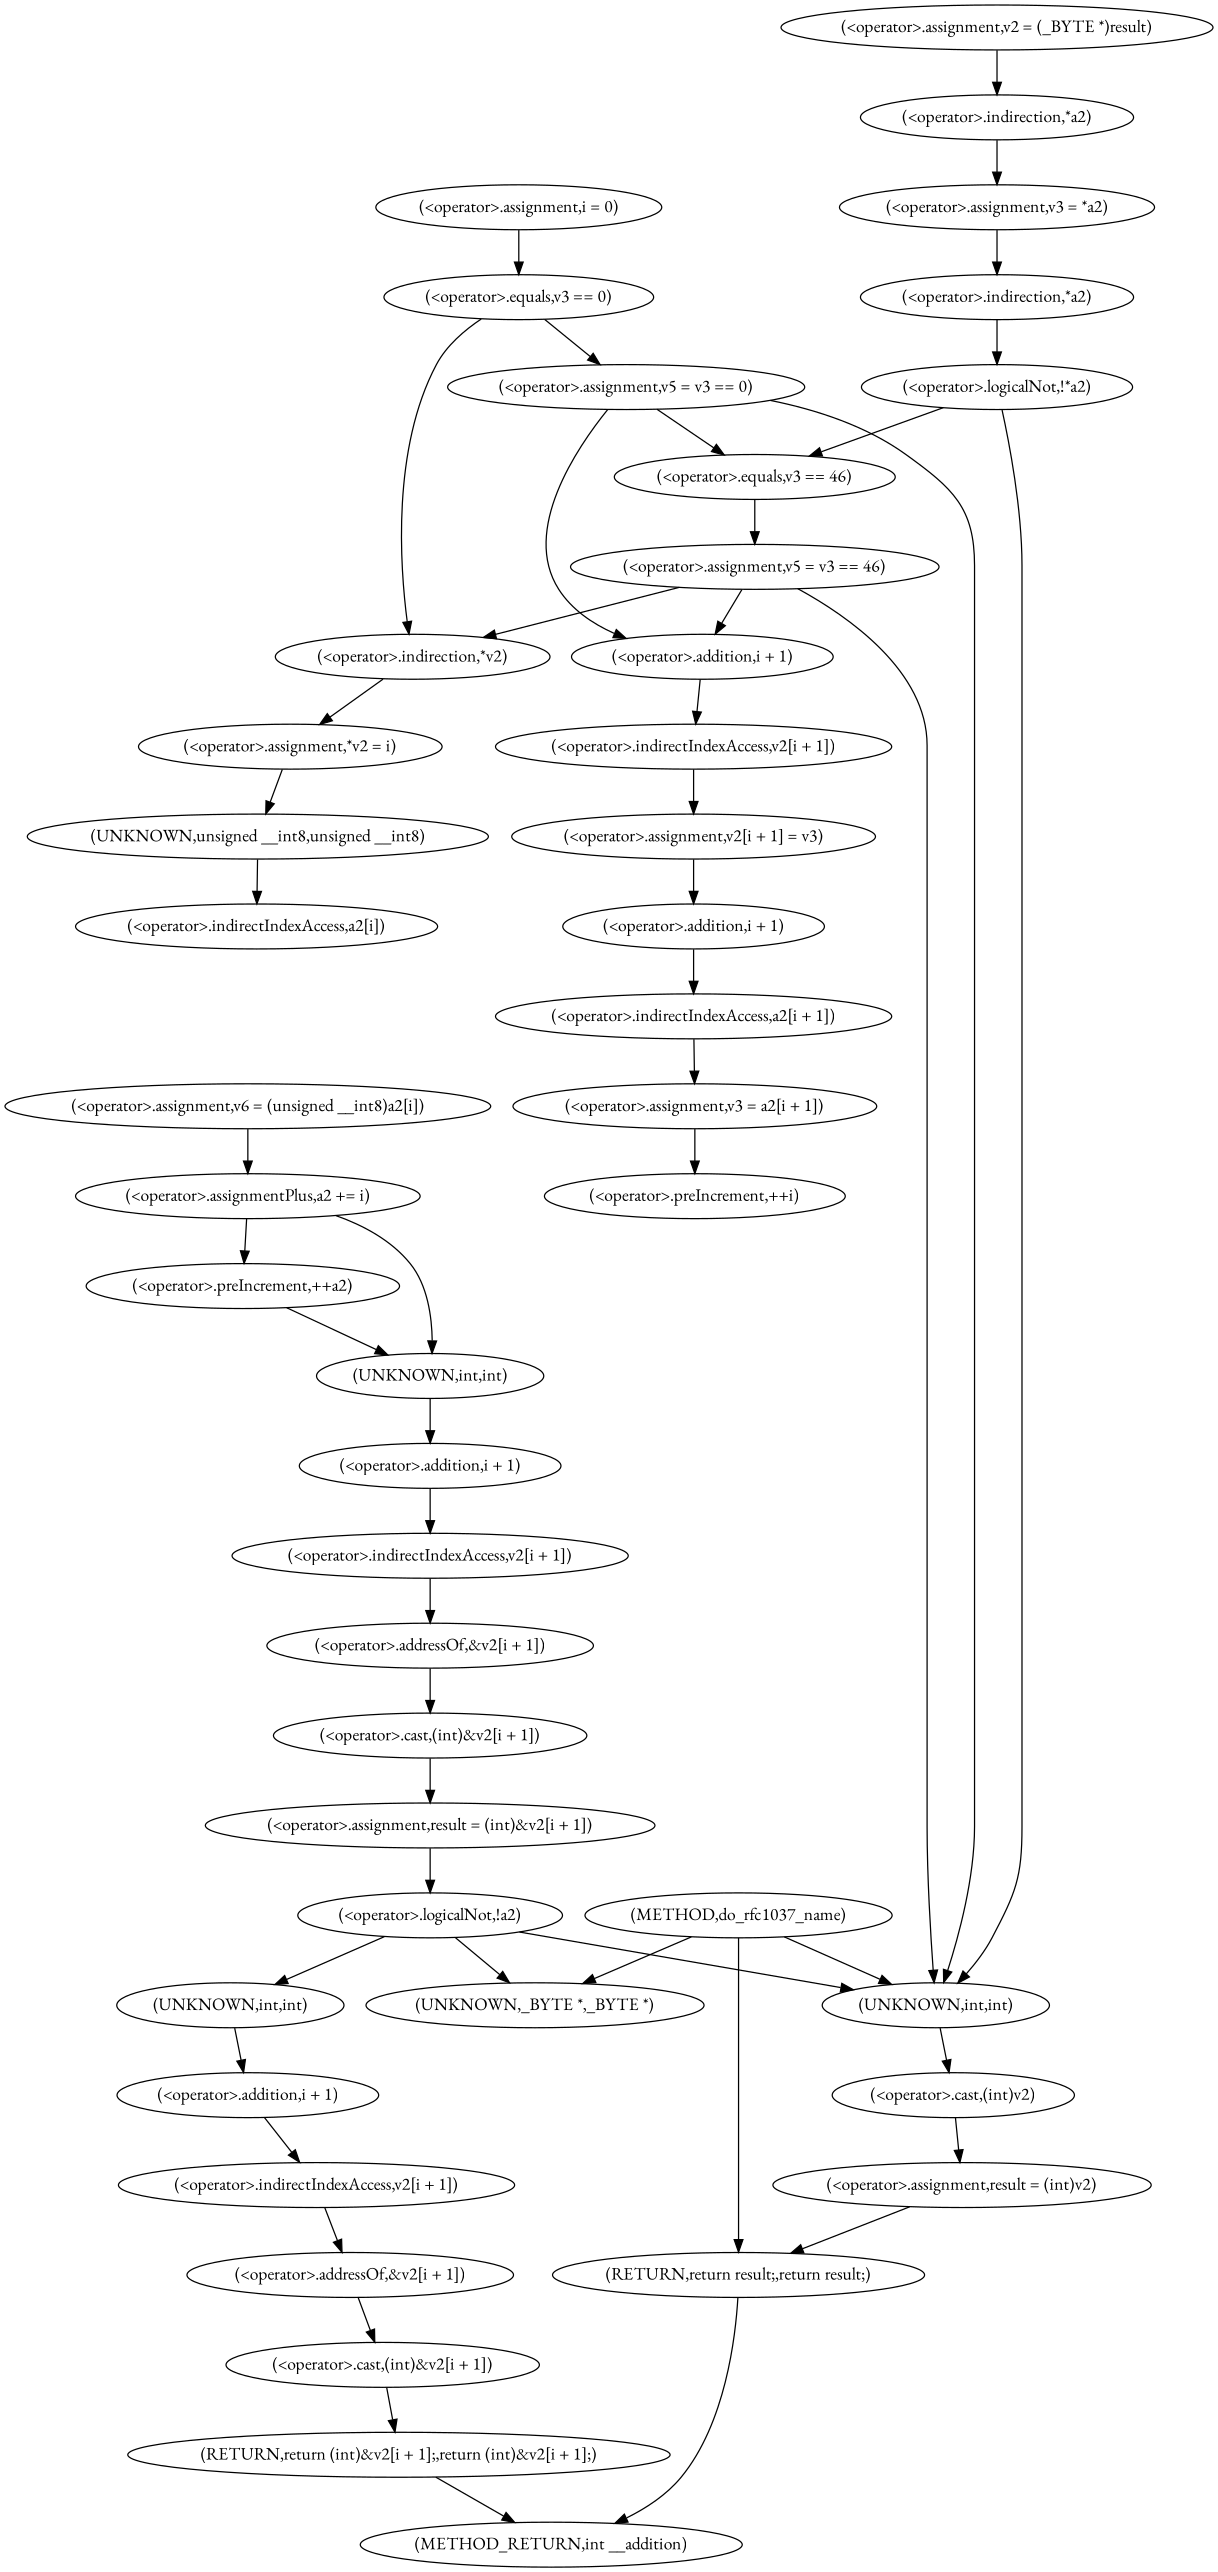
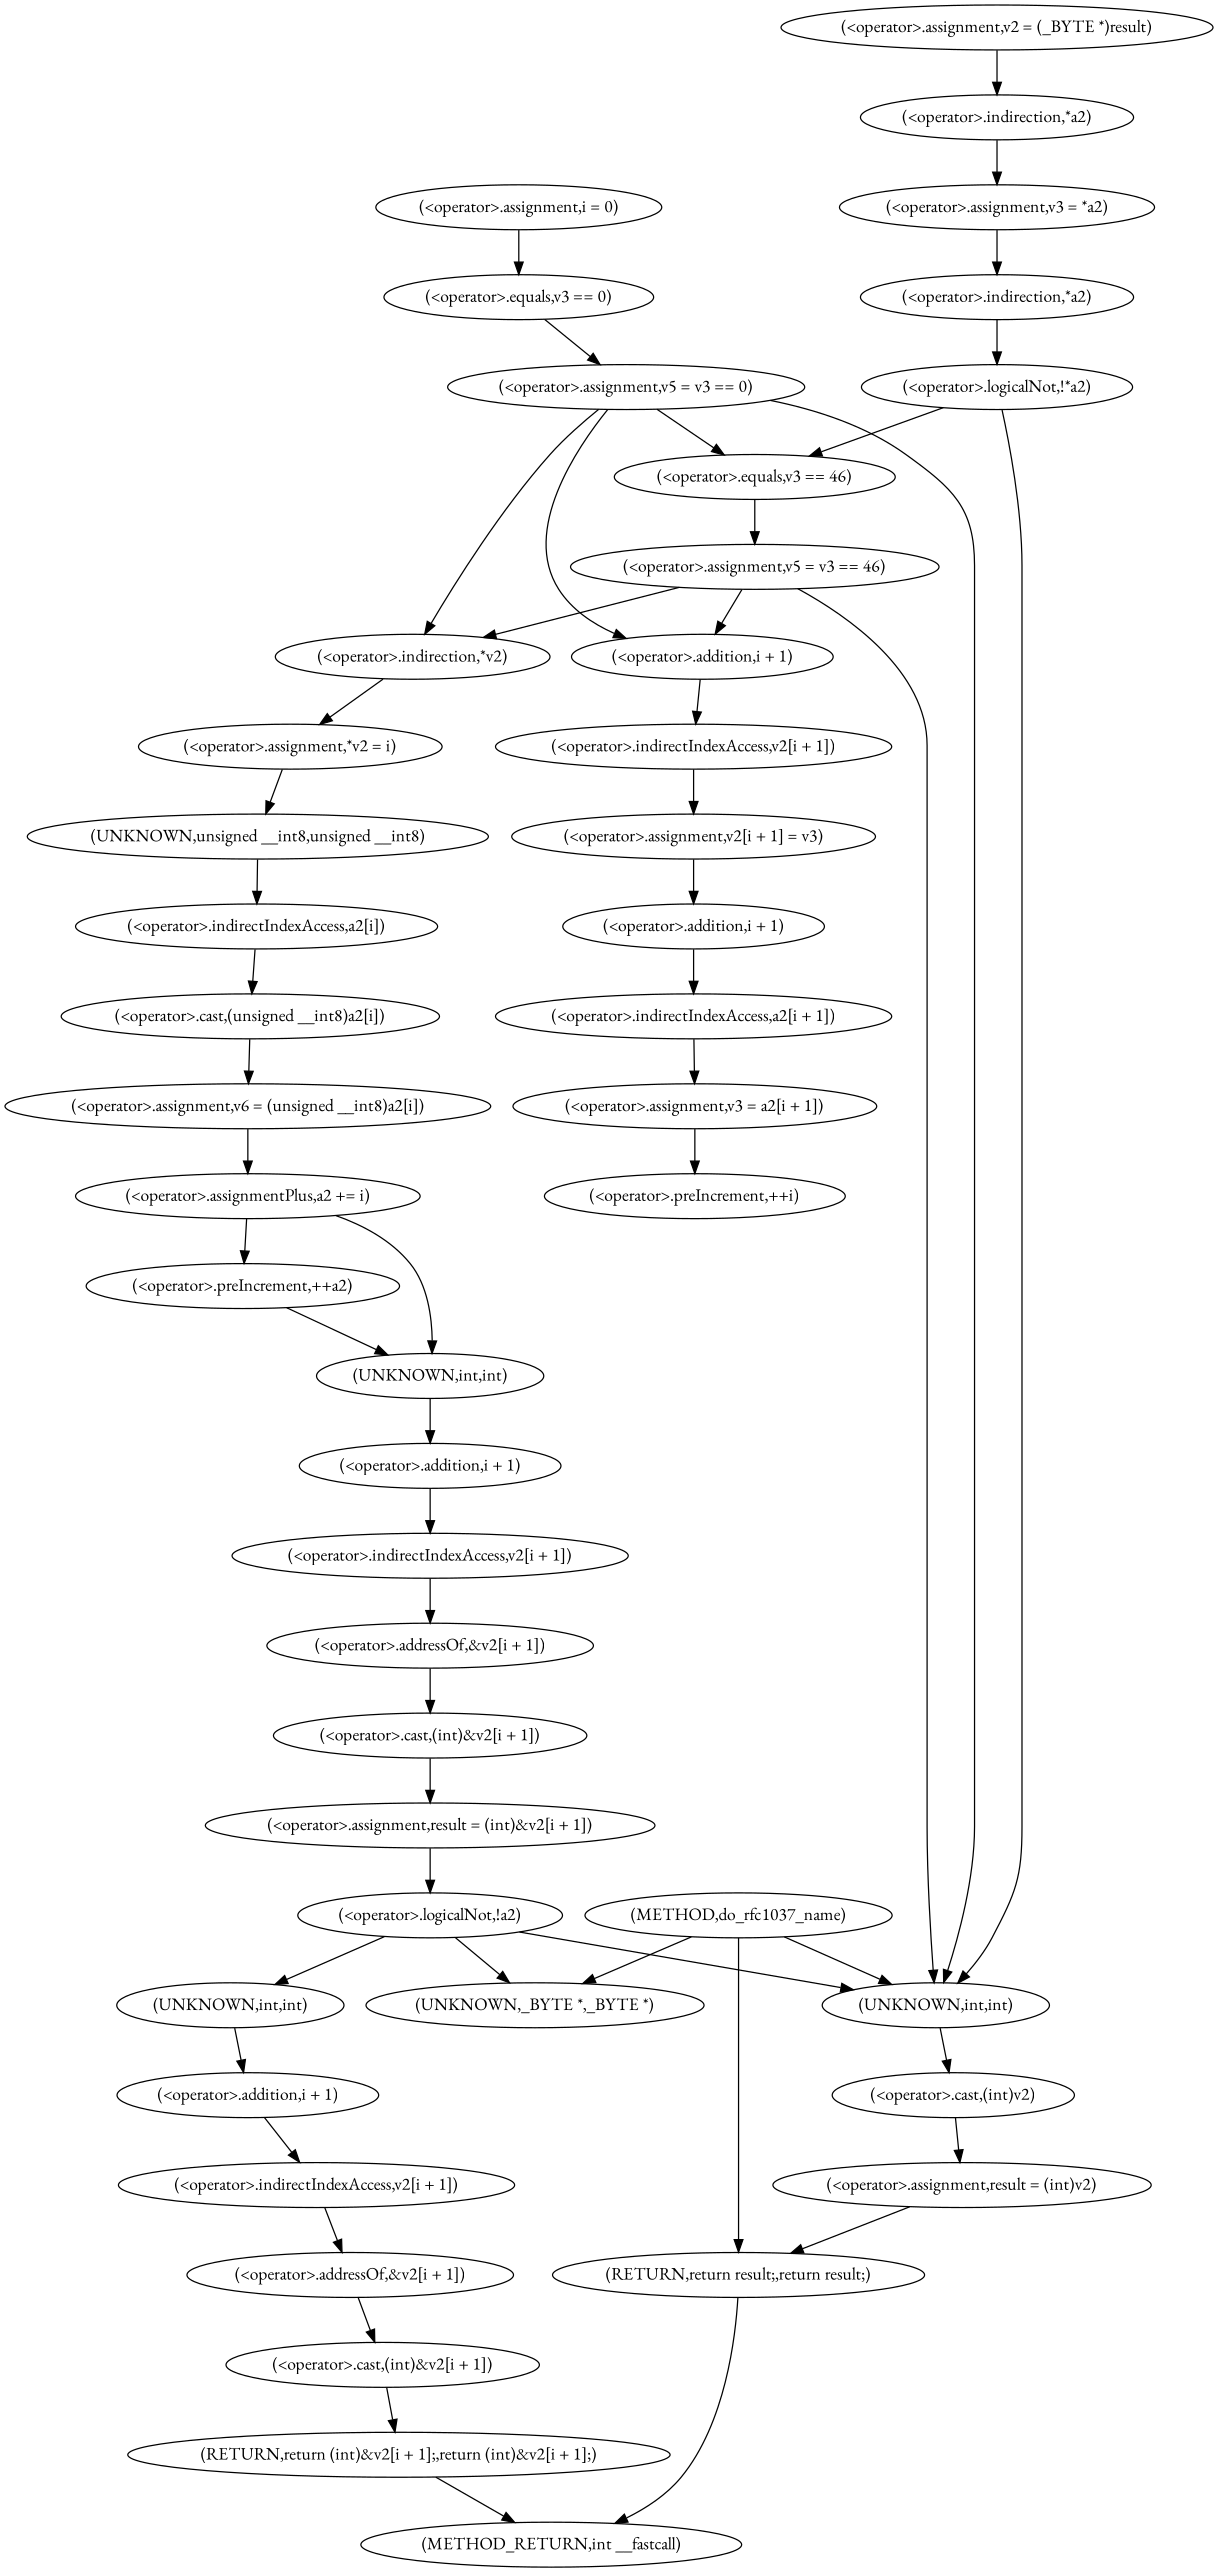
edge "(<operator>.equals,v3 == 0)" -> "(<operator>.indirection,*v2)": now "(<operator>.assignment,v5 = v3 == 0)" -> "(<operator>.indirection,*v2)"
node "(<operator>.cast,(unsigned __int8)a2[i])": added
node "(METHOD_RETURN,int __addition)": label "(METHOD_RETURN,int __addition)" -> "(METHOD_RETURN,int __fastcall)"
